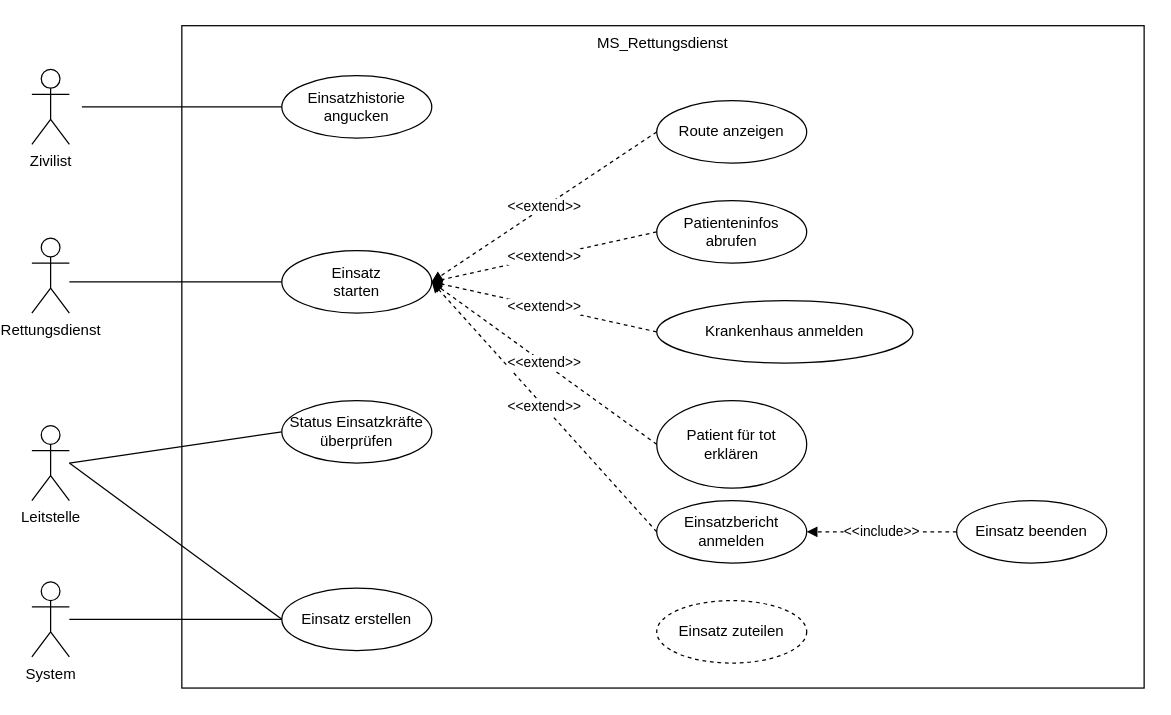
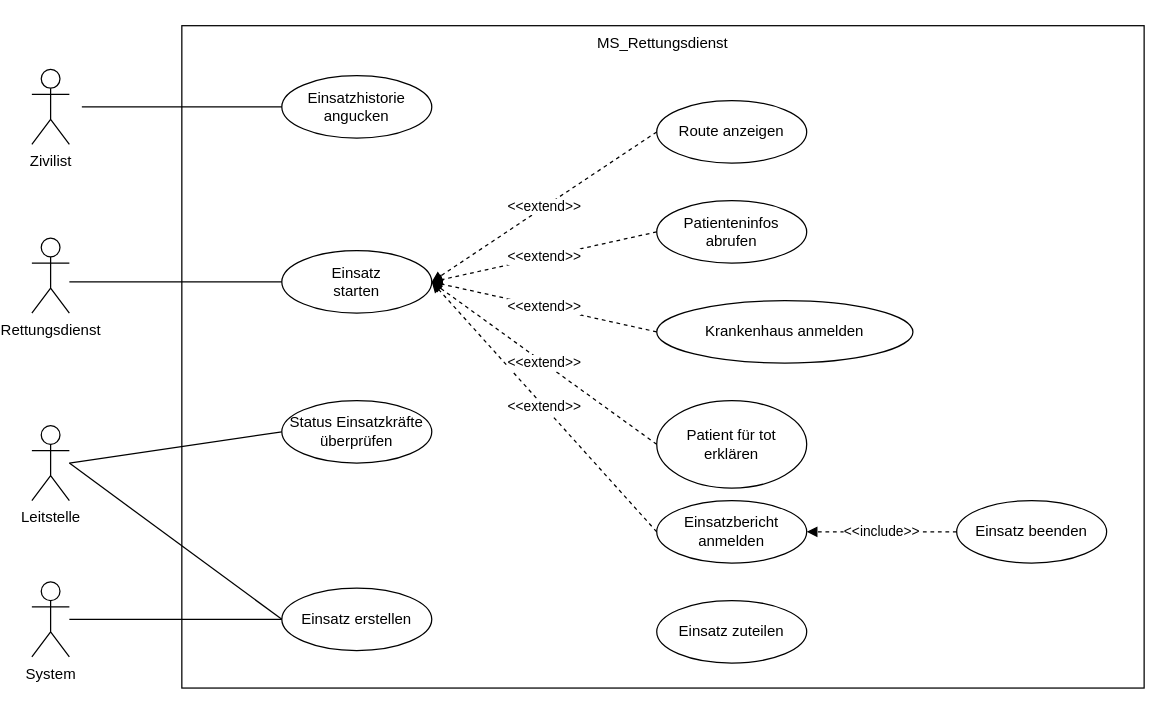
edge "Patienteninfos abrufen" -> "Einsatz starten": arrowhead diamond -> block
node "Einsatz zuteilen": style dashed -> solid
